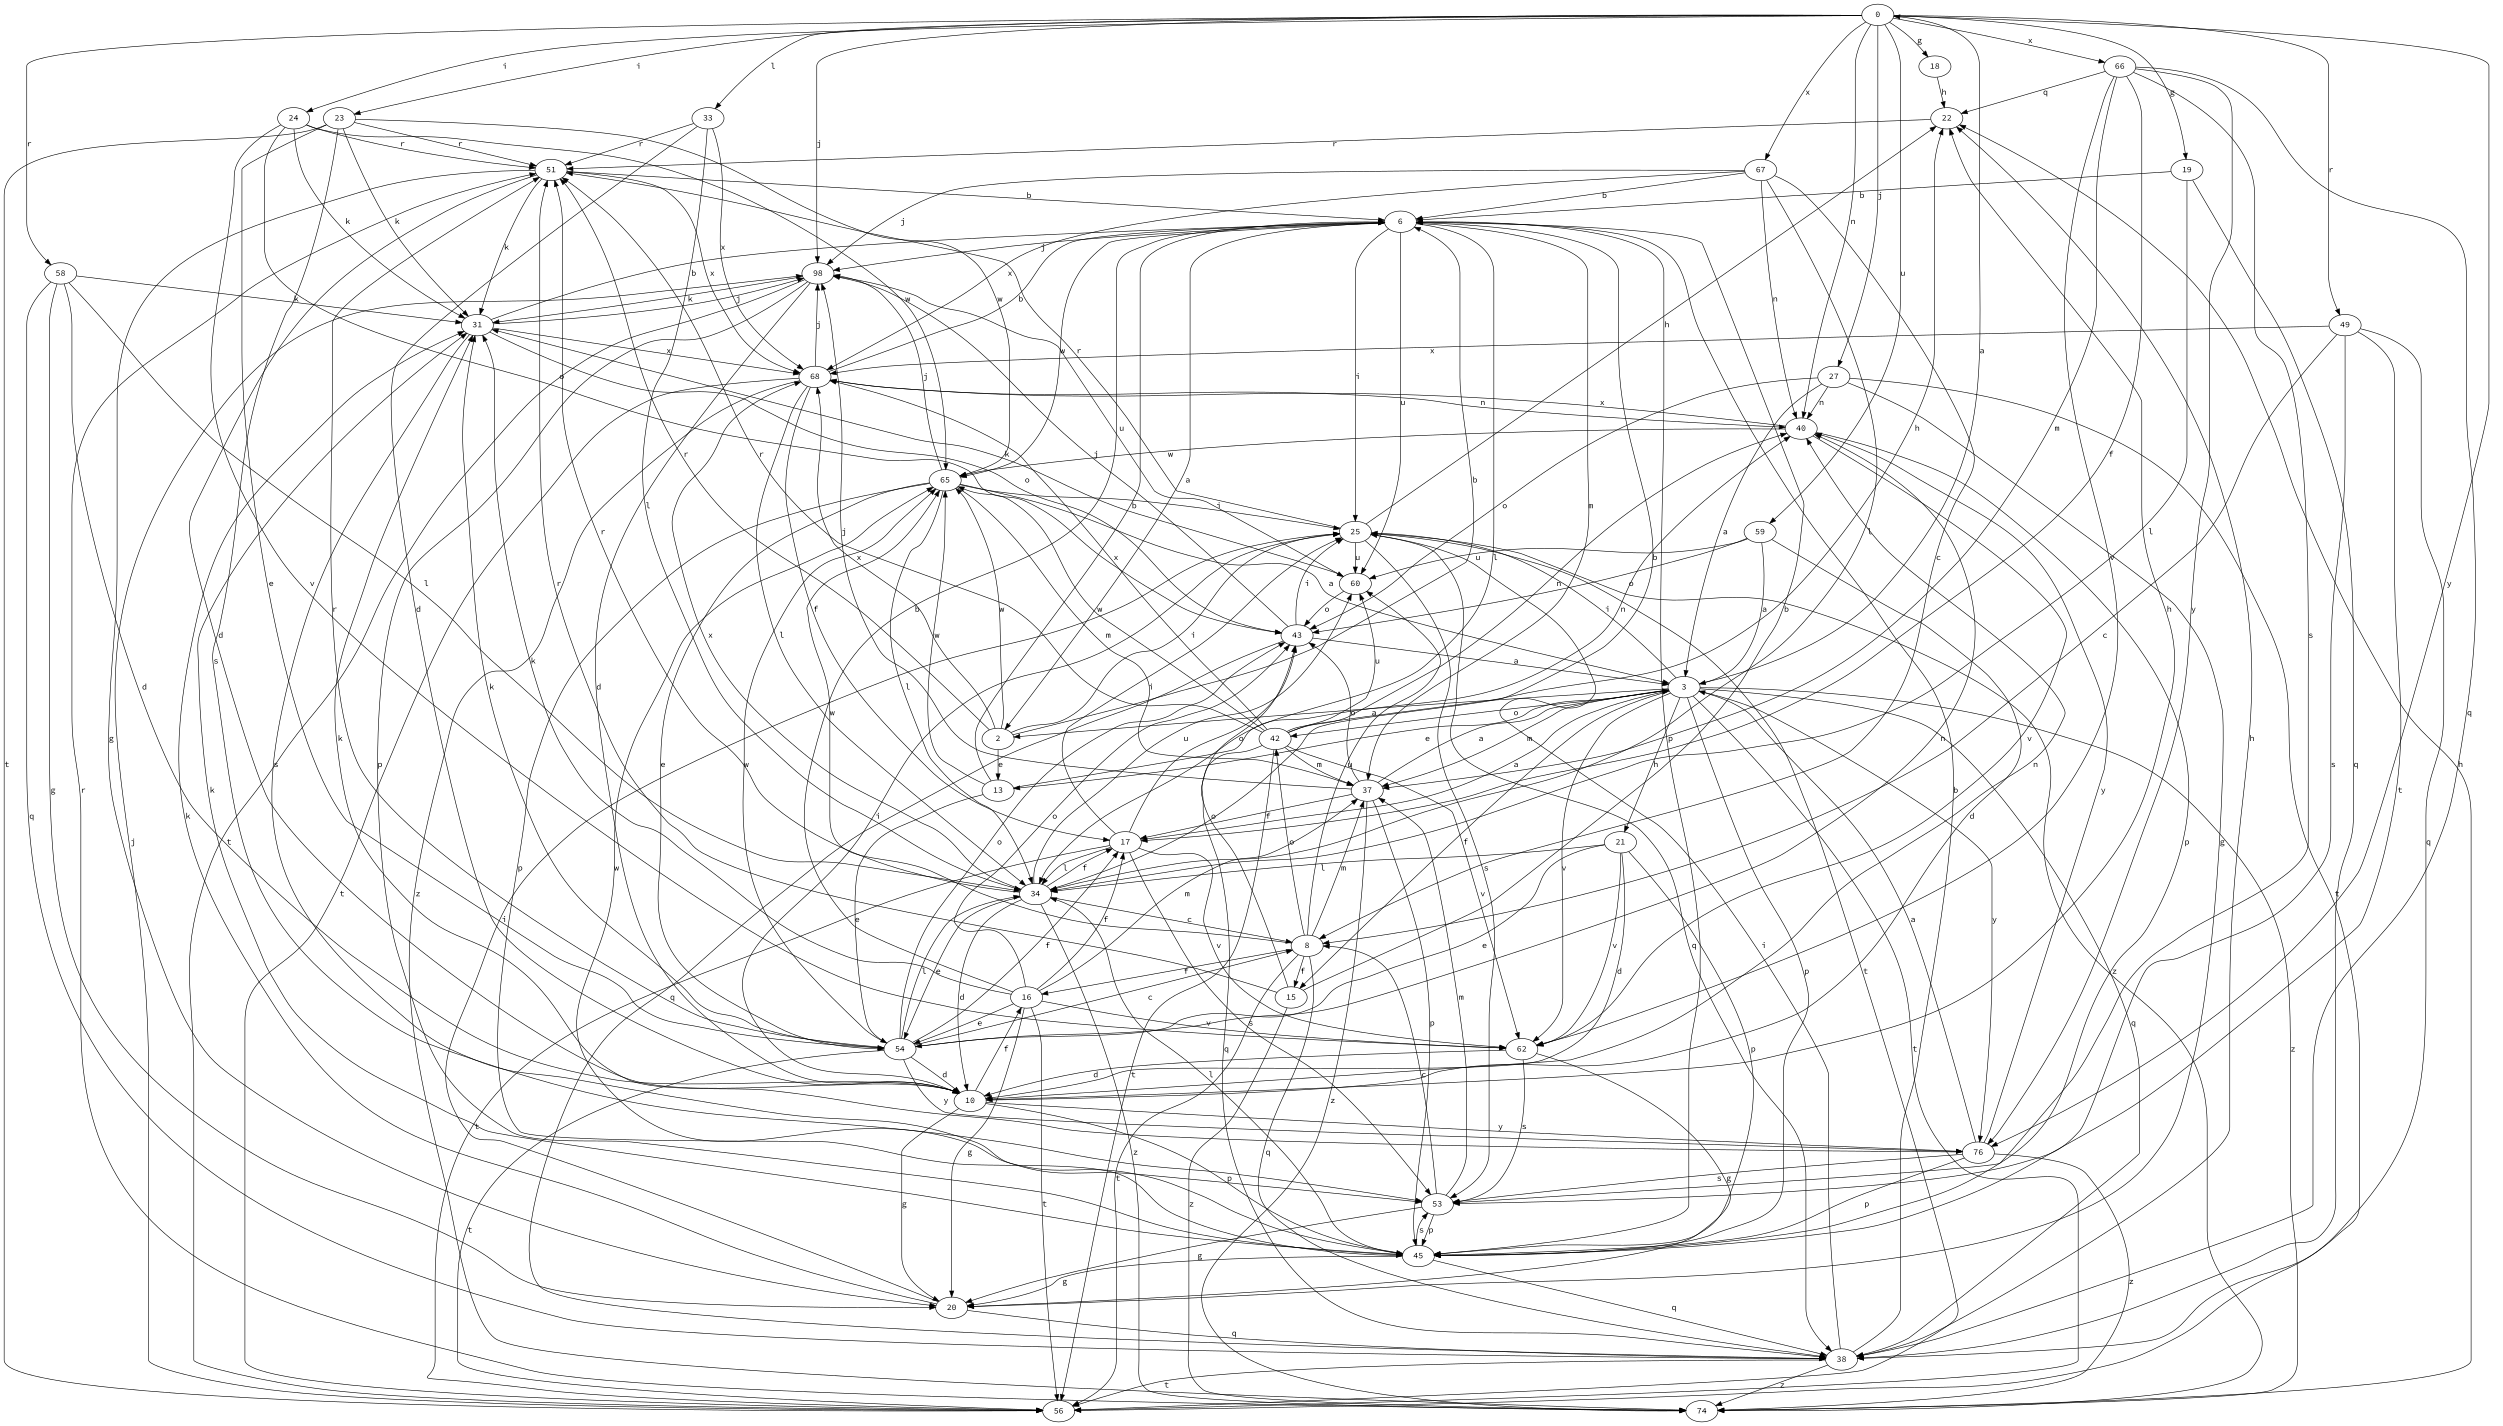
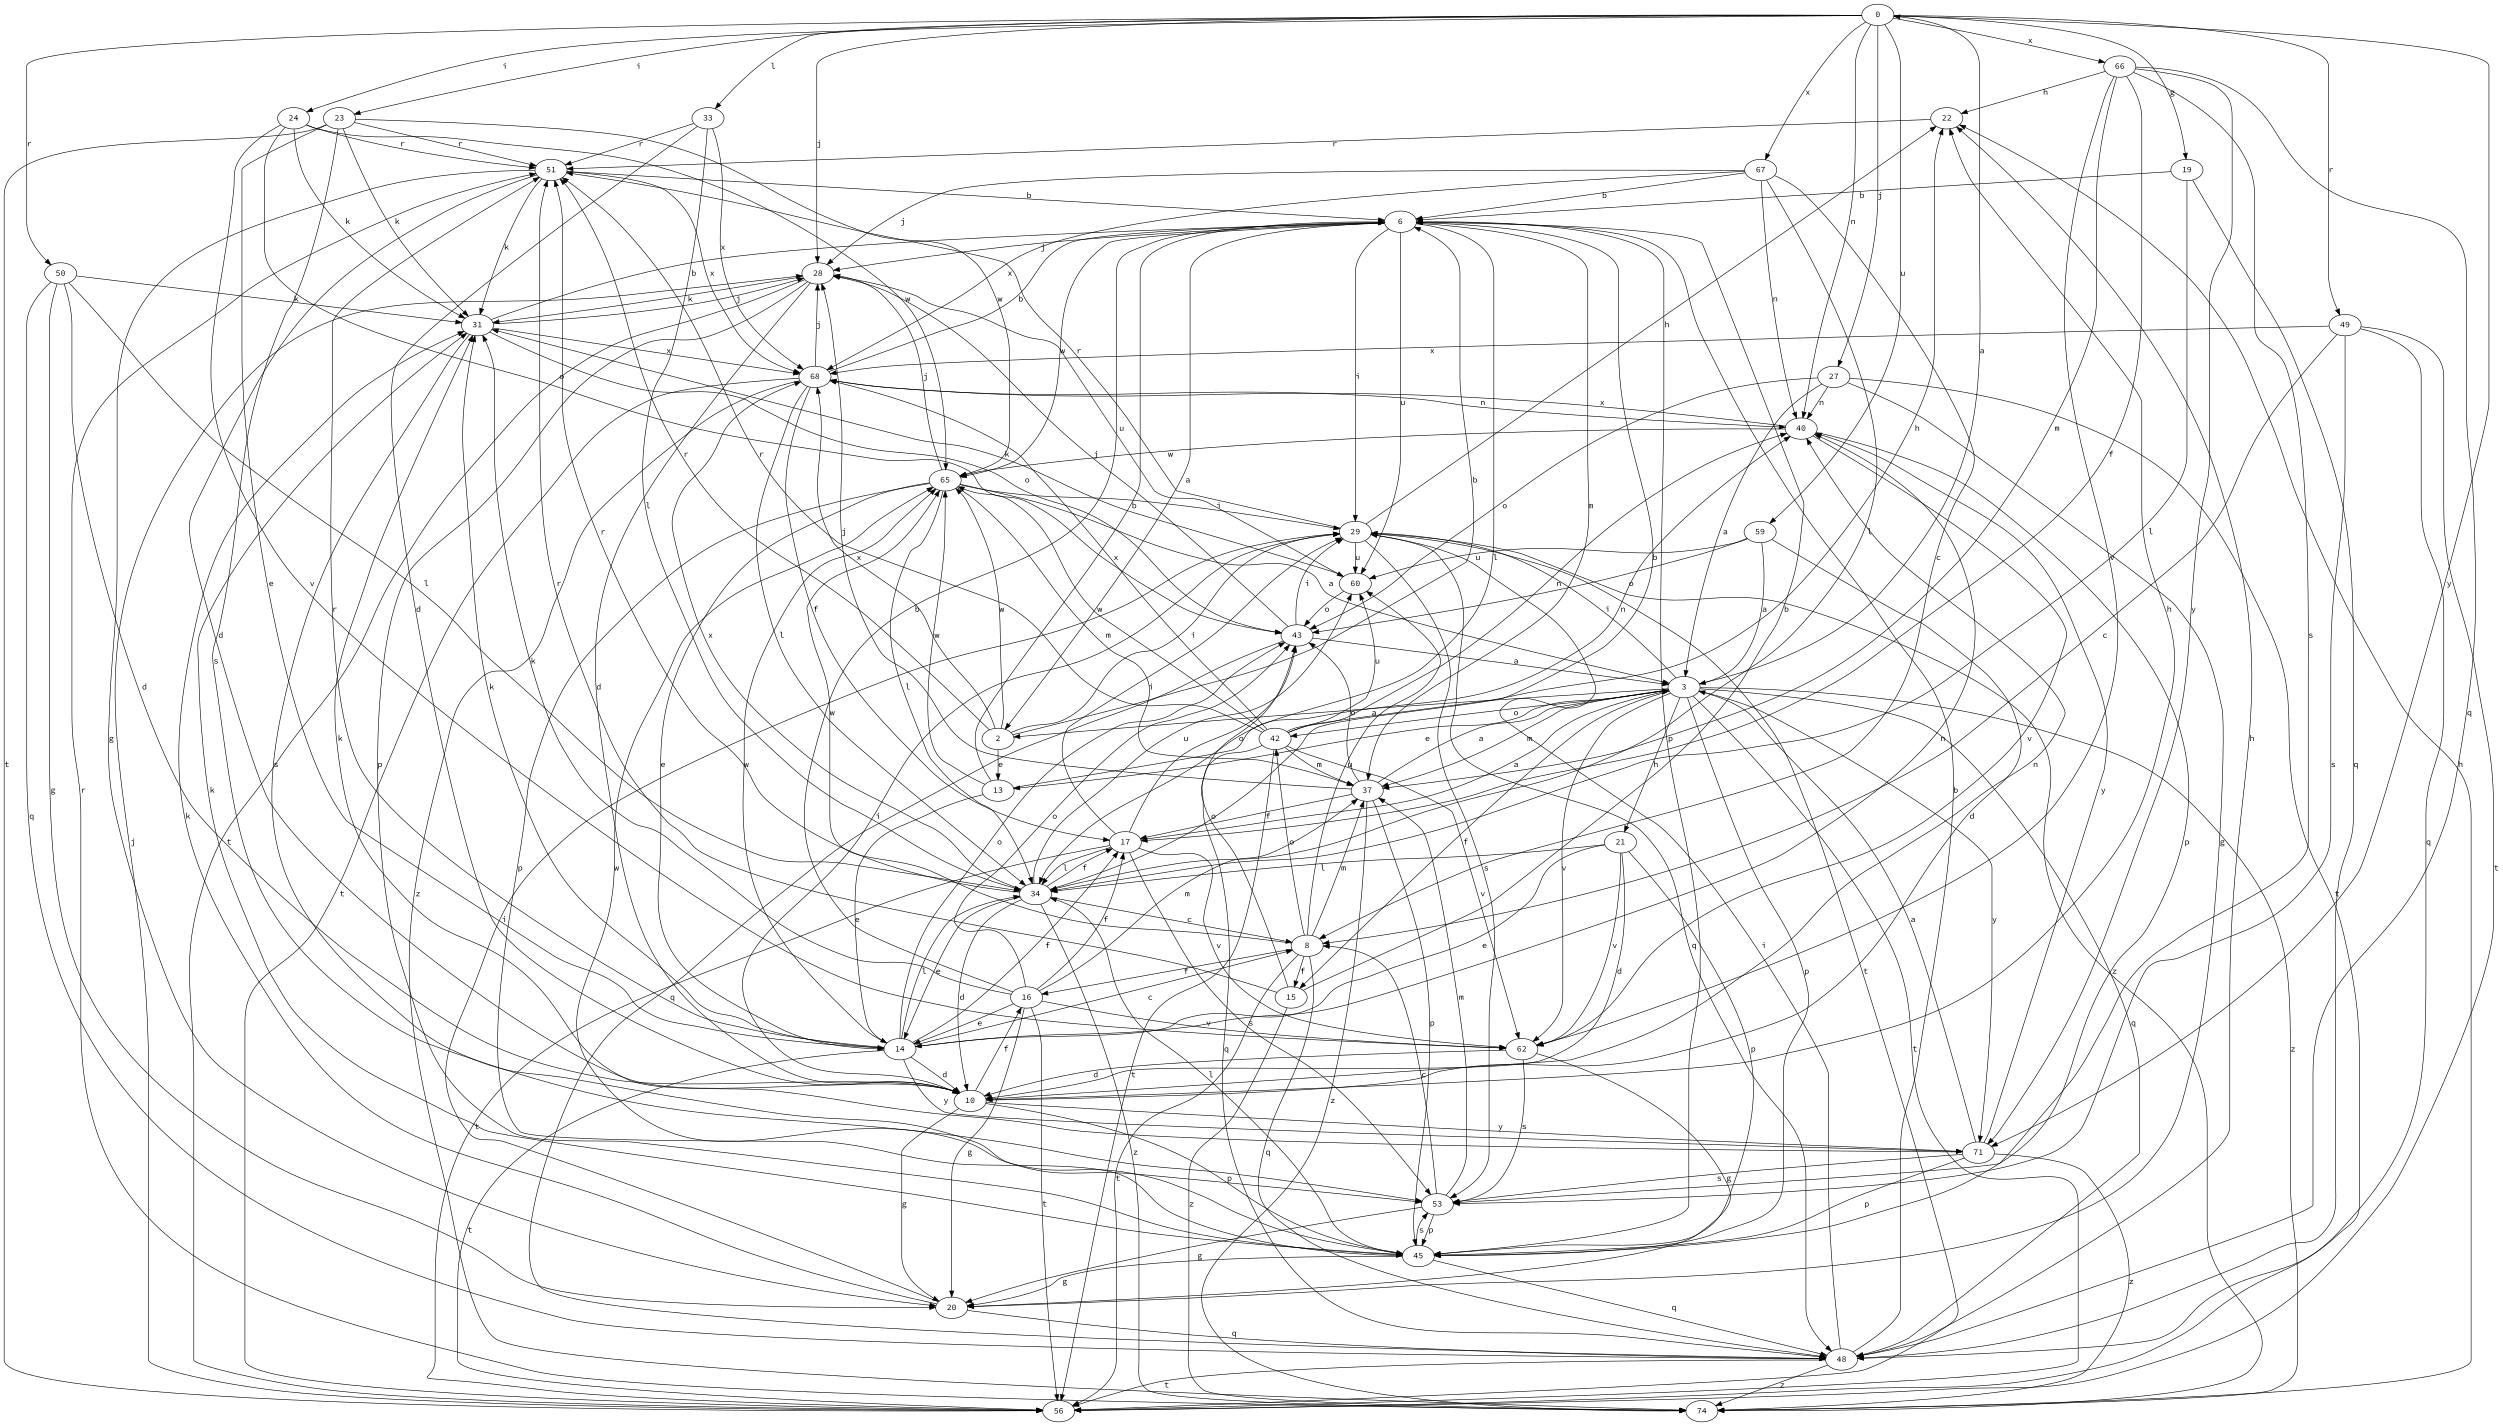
node "18": removed
edge "66" -> "22": label "q" -> "h"
node "58": label "58" -> "50"
node "98": label "98" -> "28"
node "25": label "25" -> "29"
node "54": label "54" -> "14"
edge "49" -> "45": now "49" -> "56"
node "76": label "76" -> "71"
node "38": label "38" -> "48"
